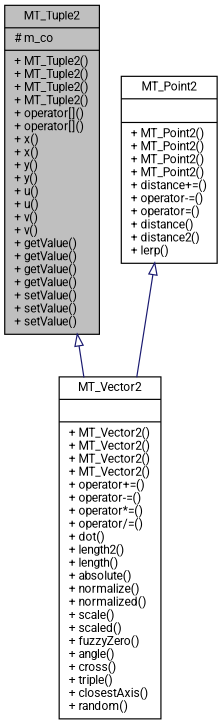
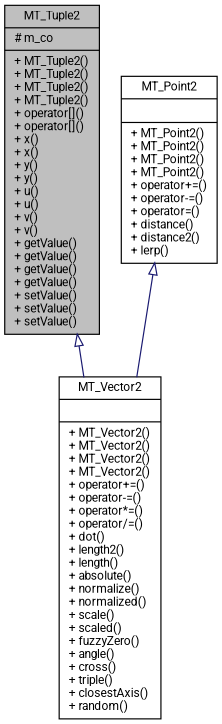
node "MT_Point2": text "+ distance+=()" -> "+ operator+=()"
